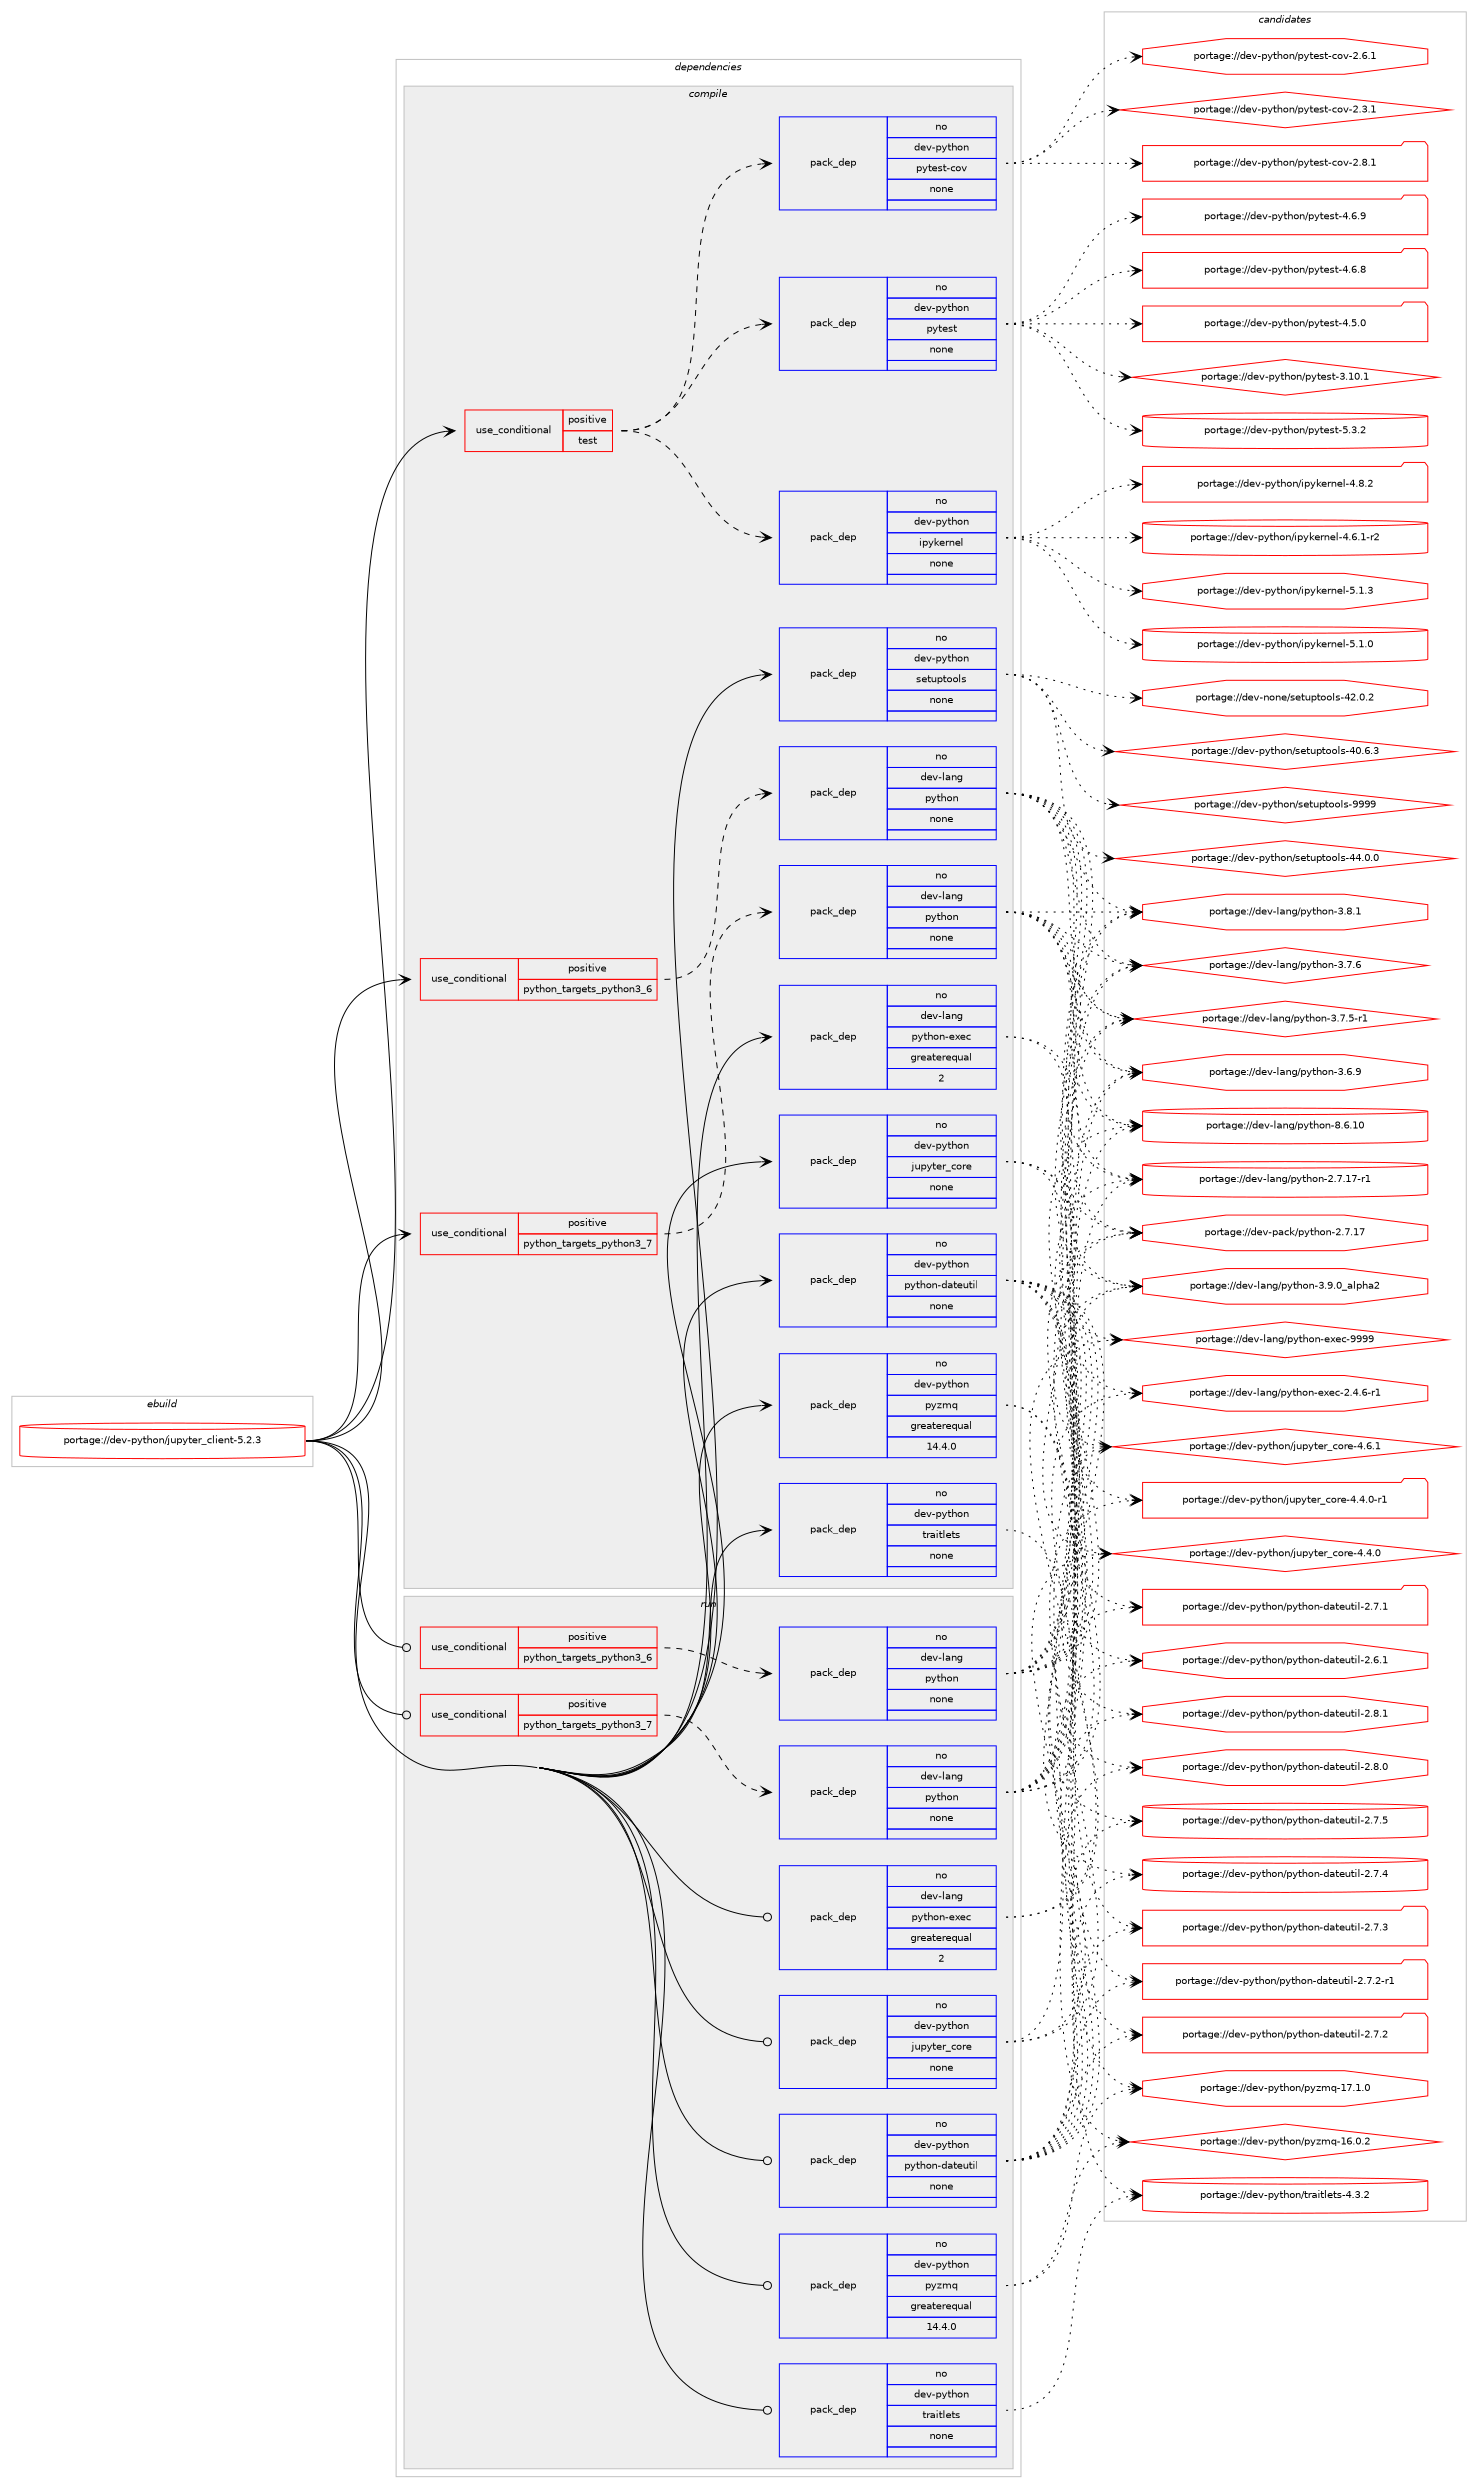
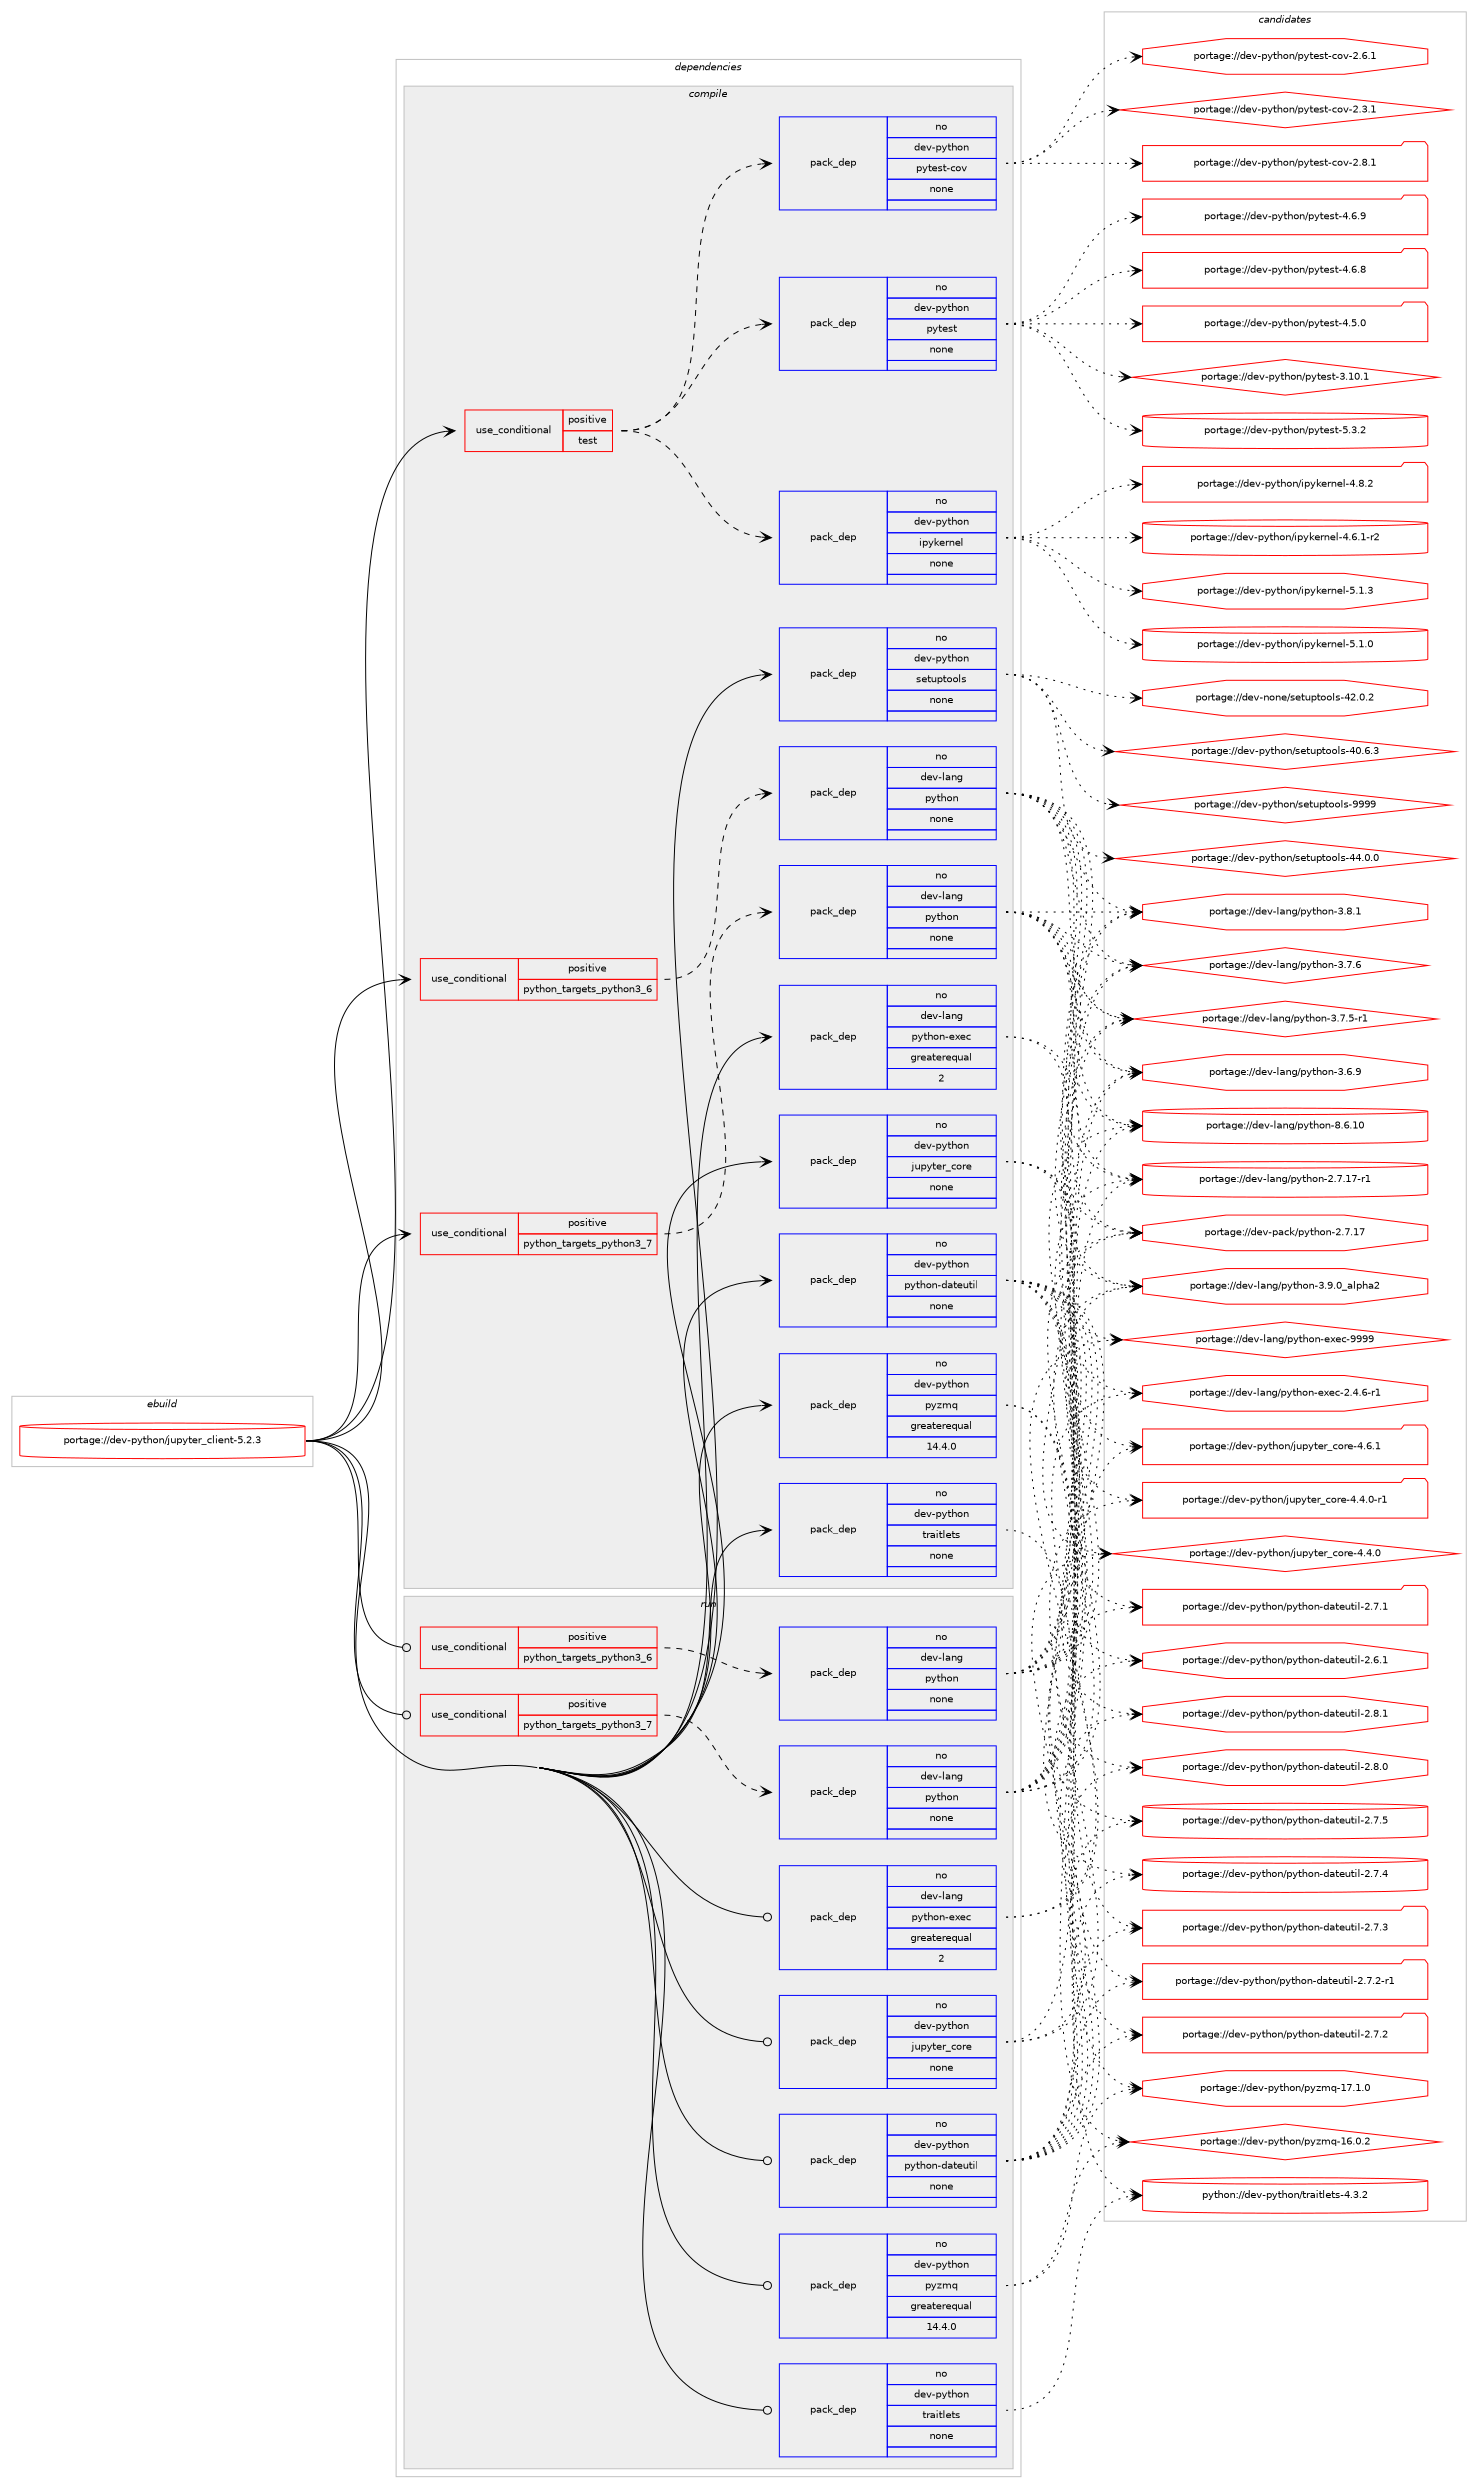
node "portage://dev-python/jupyter_core-4.6.1": shape diamond -> folder
node "portage://dev-python/traitlets-4.3.2": label "portage://dev-python/traitlets-4.3.2" -> "python://dev-python/traitlets-4.3.2"
